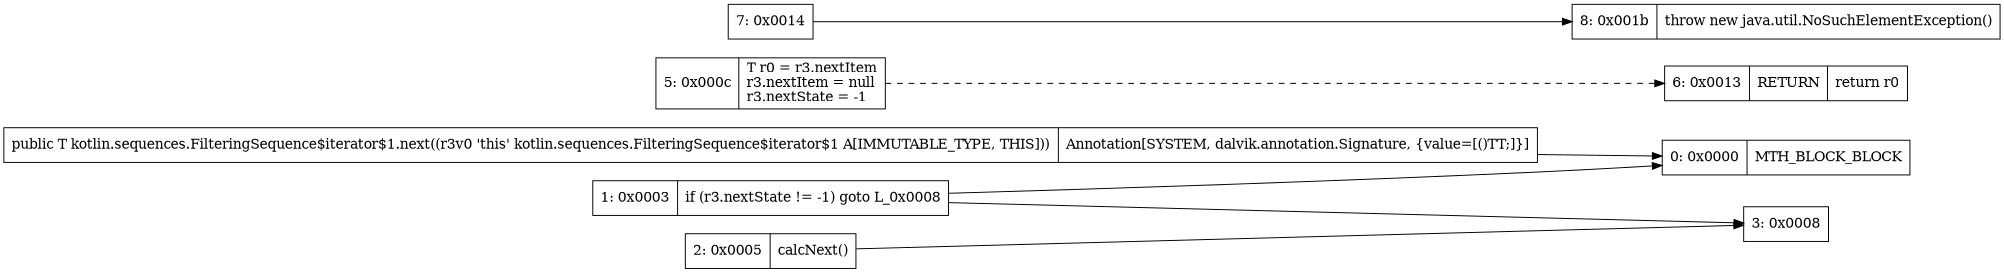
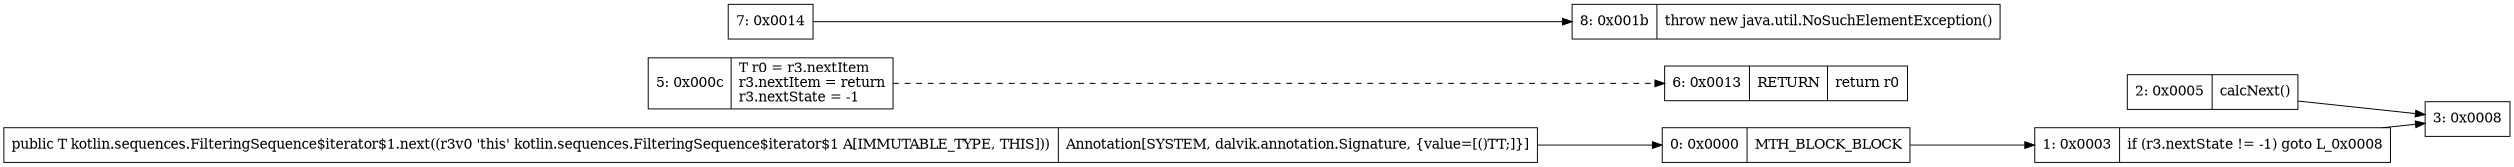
node "5: 0x000c": text "r3.nextItem = null" -> "r3.nextItem = return"
edge "1: 0x0003" -> "0: 0x0000": reversed
